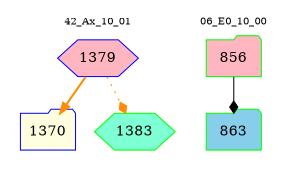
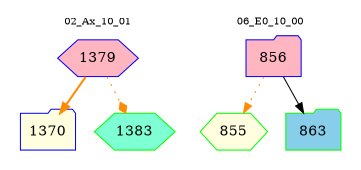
cluster "42_Ax_10_01": label "42_Ax_10_01" -> "02_Ax_10_01"
node "856": color green -> blue
edge "856" -> "863": arrowhead diamond -> normal
node "855": added
